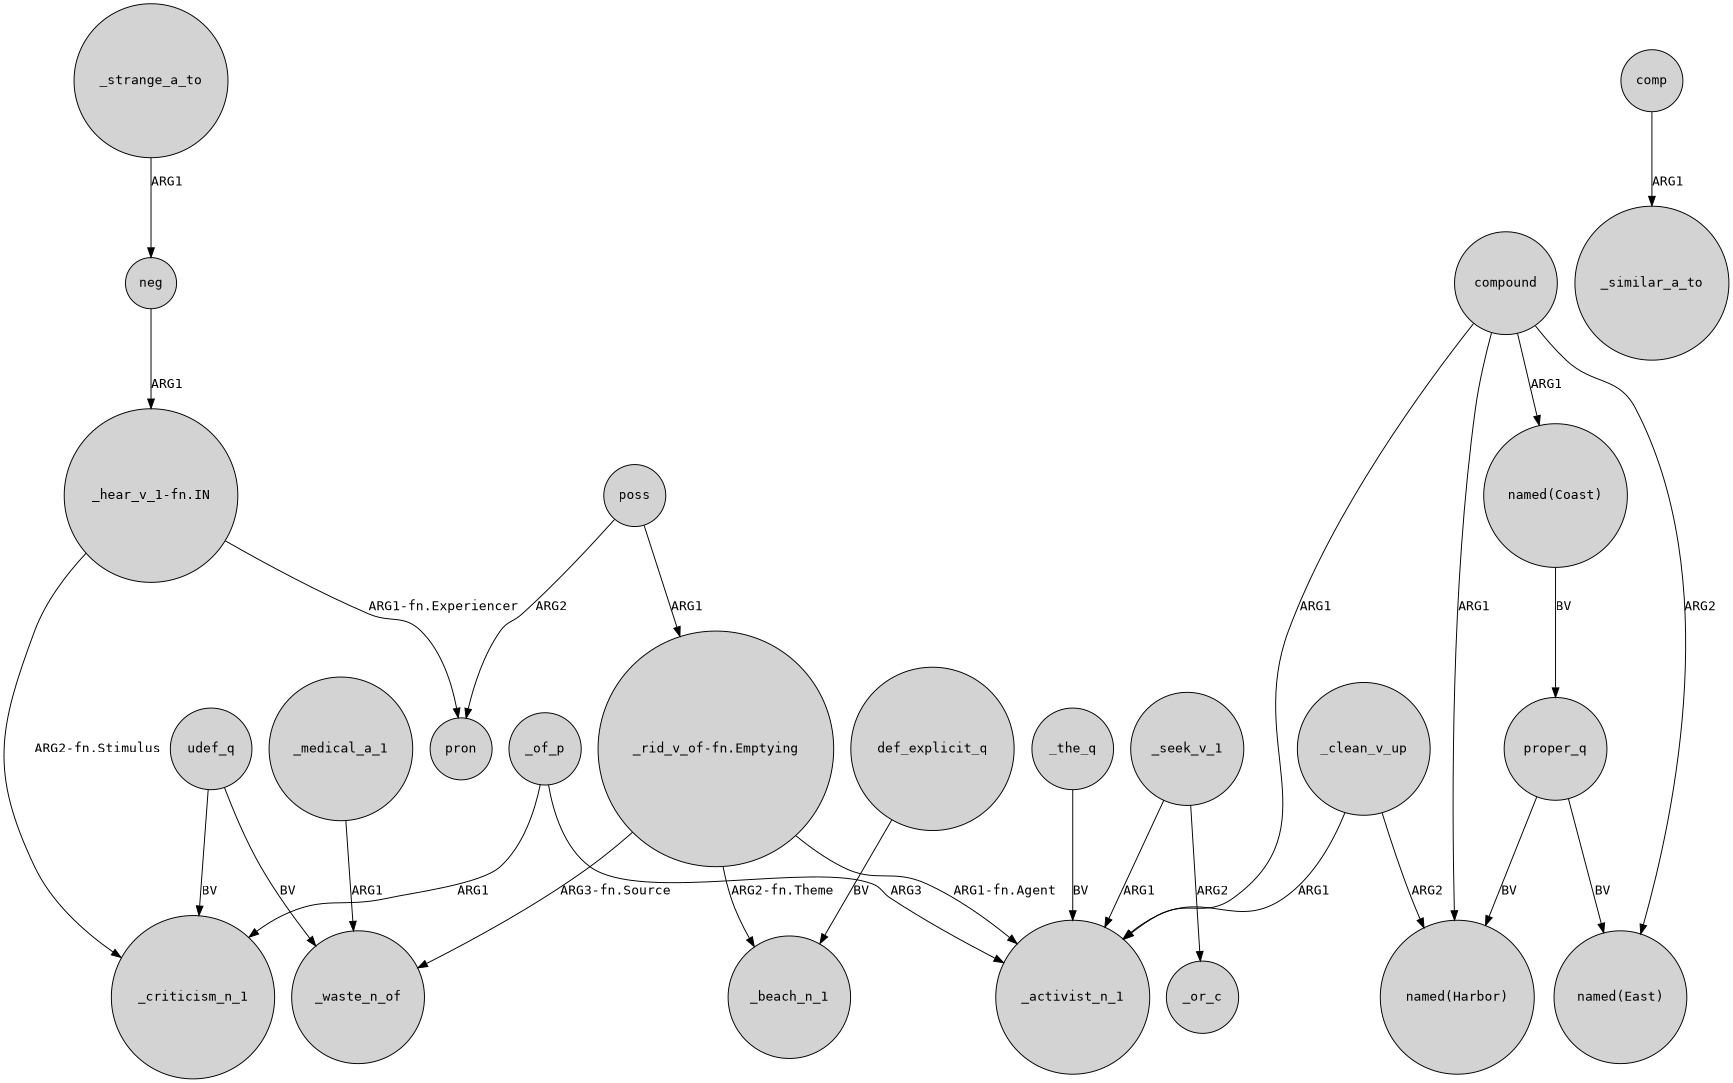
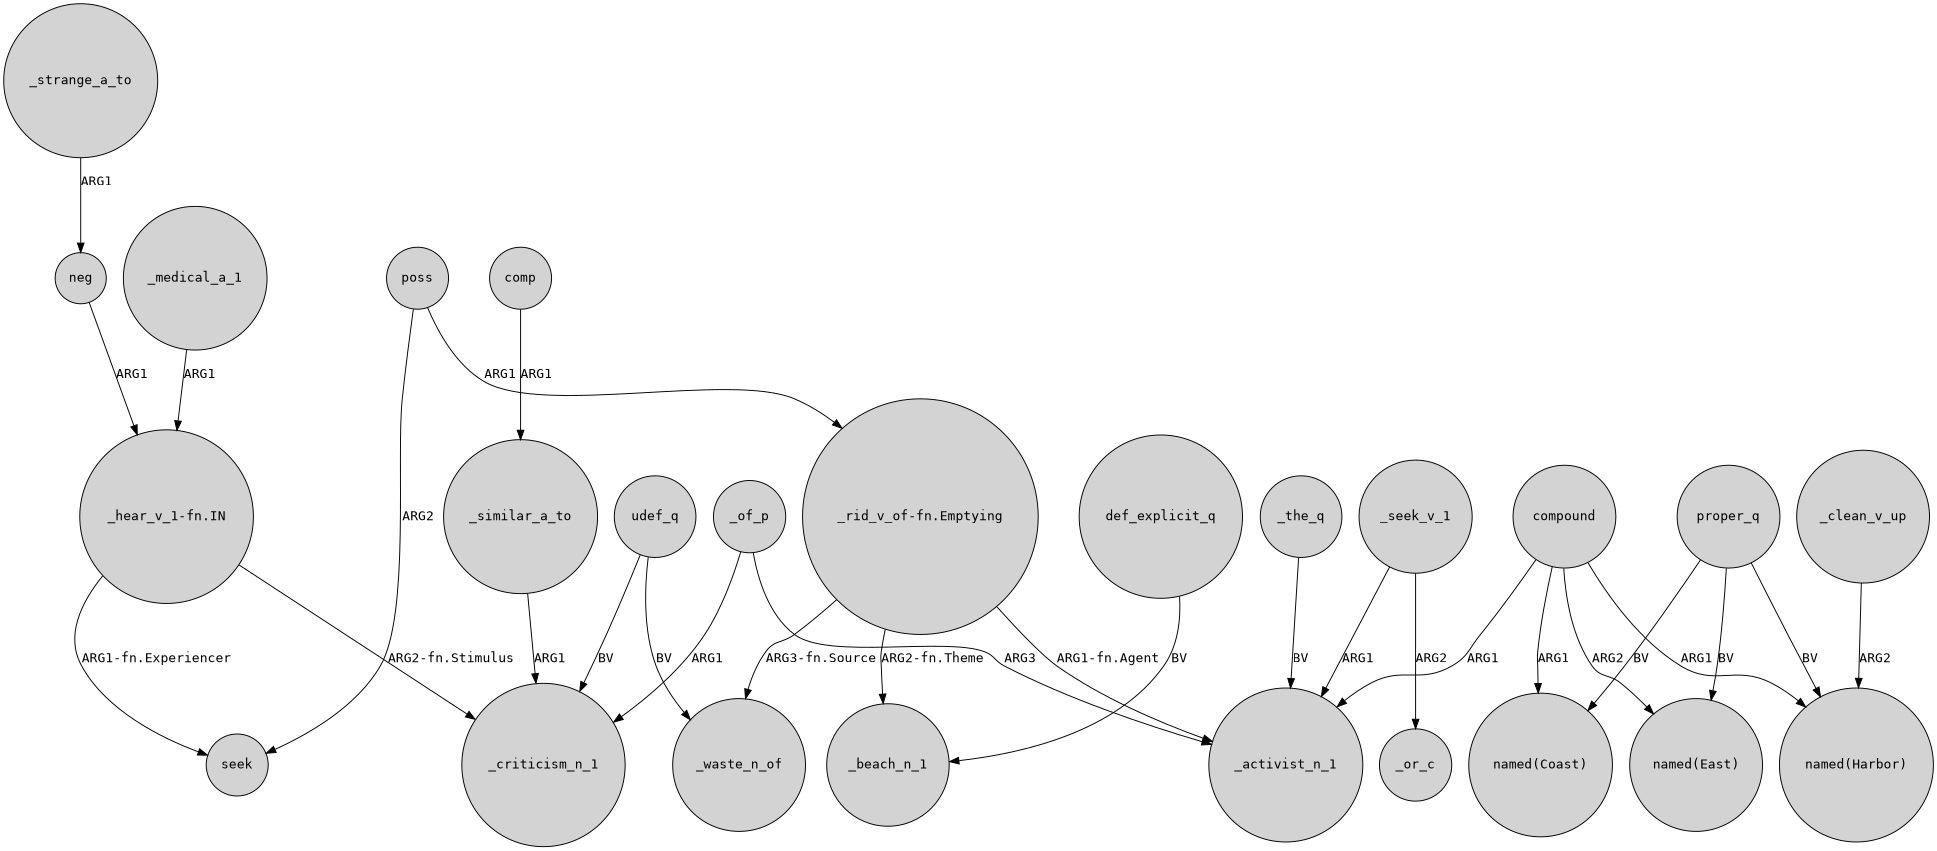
edge "named(Coast)" -> "proper_q": reversed
edge "_similar_a_to" -> "_criticism_n_1": added, label "ARG1"
node "pron": label "pron" -> "seek"
edge "_medical_a_1" -> "_waste_n_of": now "_medical_a_1" -> "_hear_v_1-fn.IN"
edge "_clean_v_up" -> "_activist_n_1": removed, label "ARG1"
